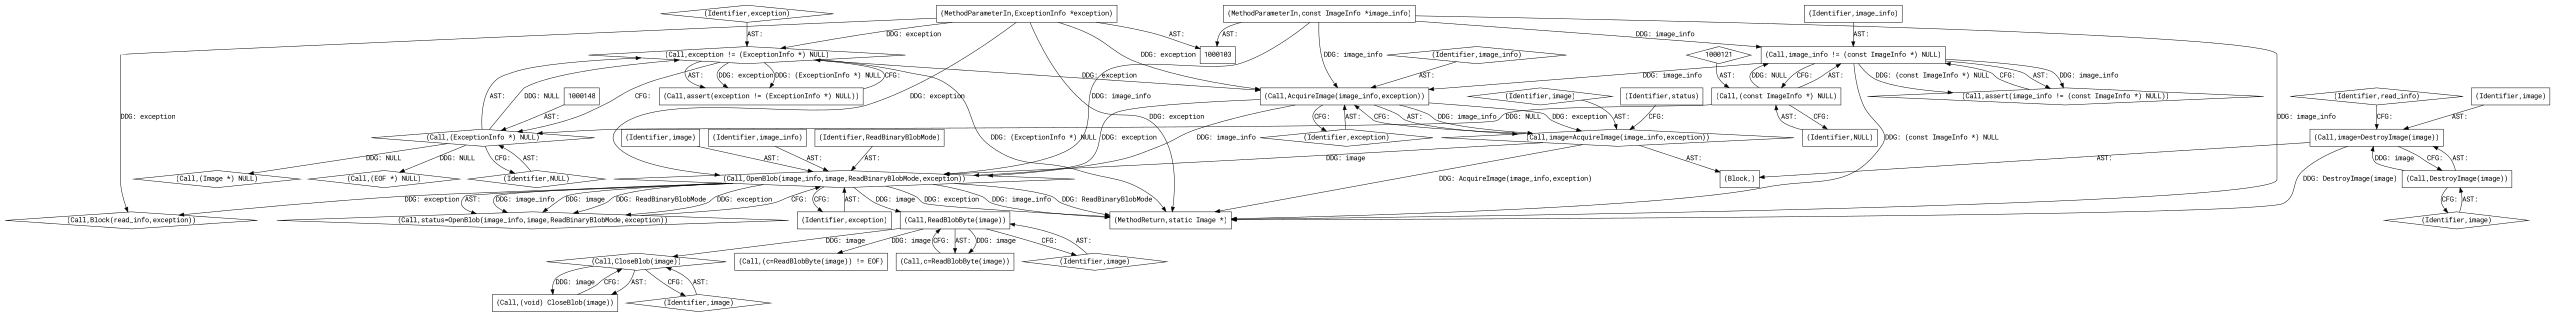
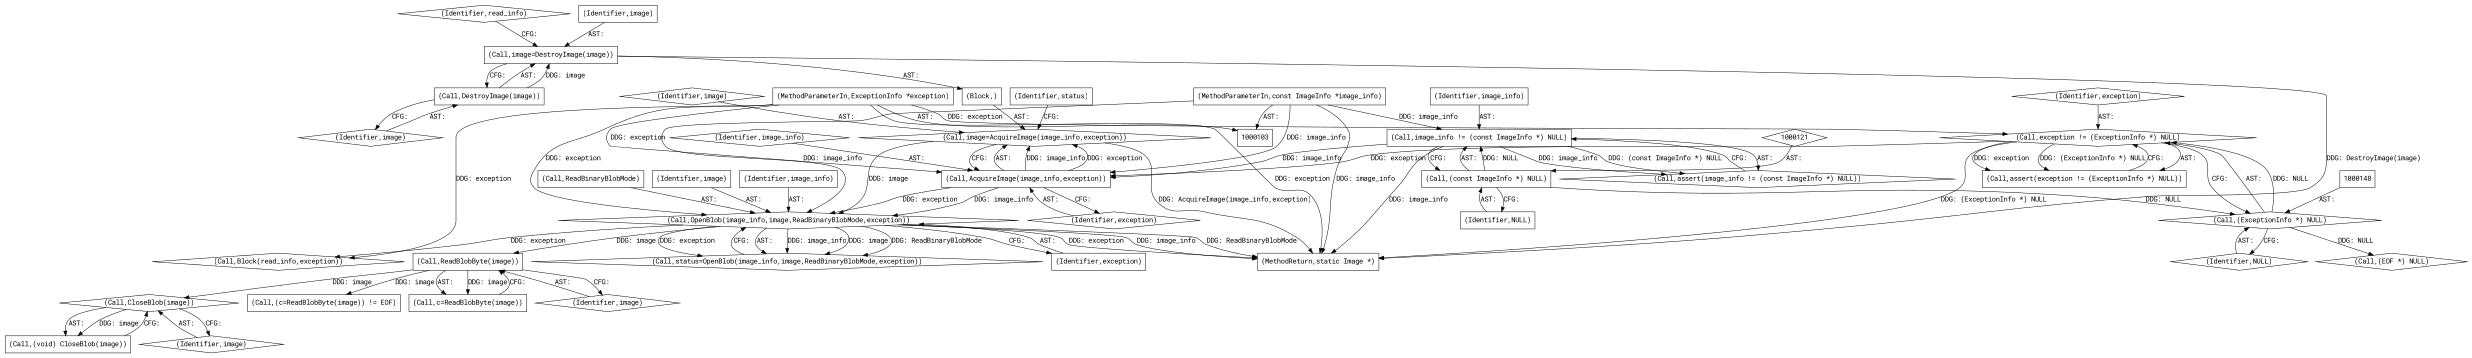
node "(Identifier,ReadBinaryBlobMode)": label "(Identifier,ReadBinaryBlobMode)" -> "(Call,ReadBinaryBlobMode)"
edge "(Call,image_info != (const ImageInfo *) NULL)" -> "(MethodReturn,static Image *)": label "DDG: (const ImageInfo *) NULL" -> "DDG: image_info"
edge "(Call,image=AcquireImage(image_info,exception))" -> "(Block,)": reversed
node "(Call,(Image *) NULL)": removed
